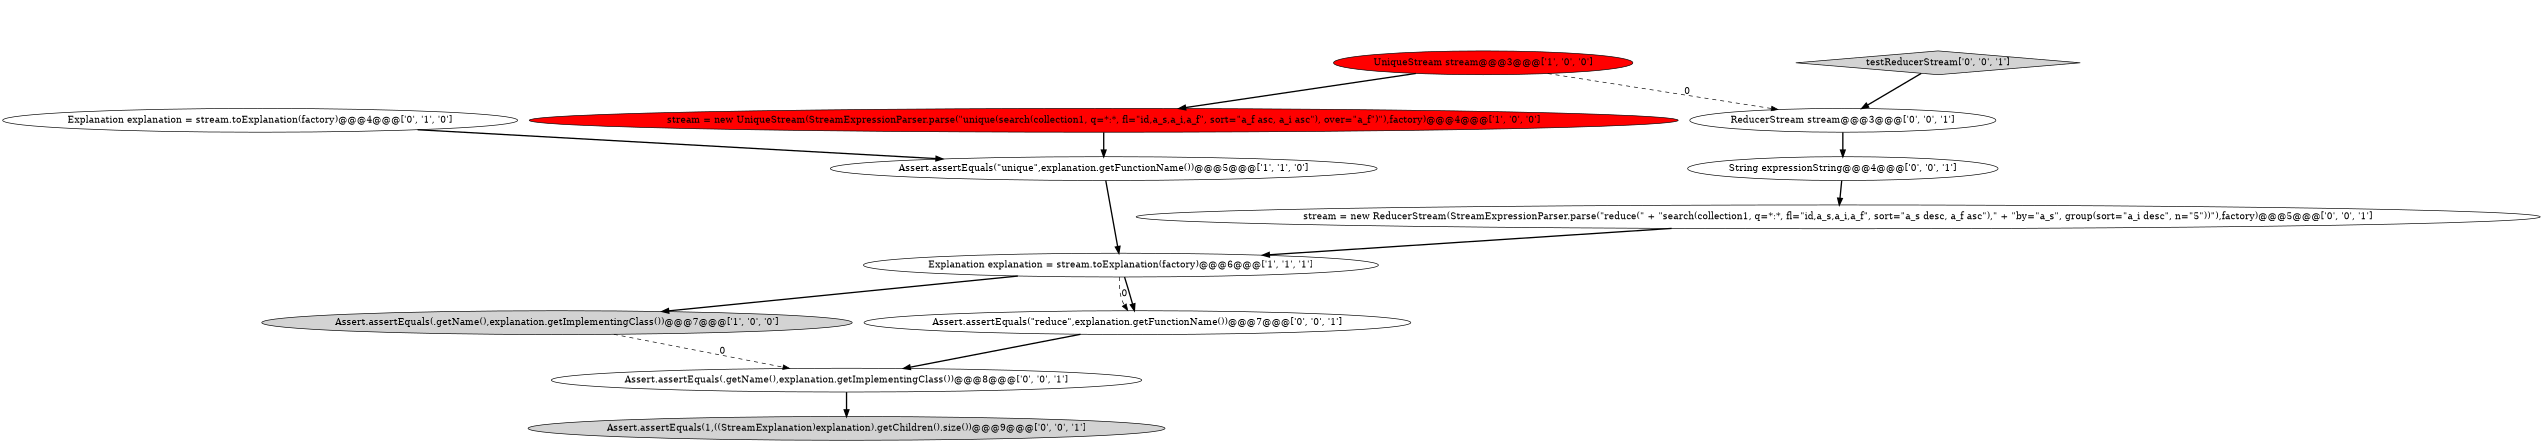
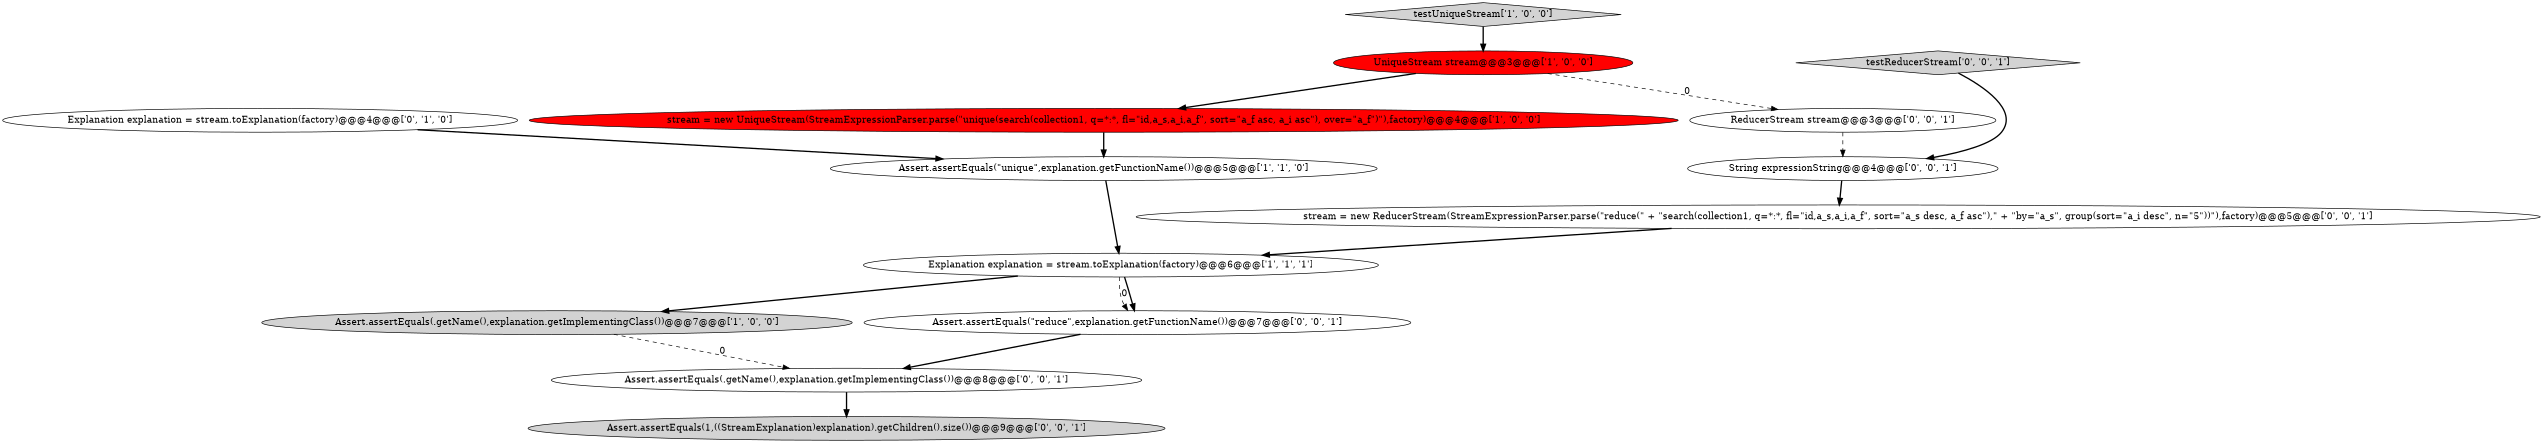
node "testUniqueStream['1', '0', '0']": added
edge "testReducerStream['0', '0', '1']" -> "ReducerStream stream@@@3@@@['0', '0', '1']": now "testReducerStream['0', '0', '1']" -> "String expressionString@@@4@@@['0', '0', '1']"
edge "ReducerStream stream@@@3@@@['0', '0', '1']" -> "String expressionString@@@4@@@['0', '0', '1']": style bold -> dashed
